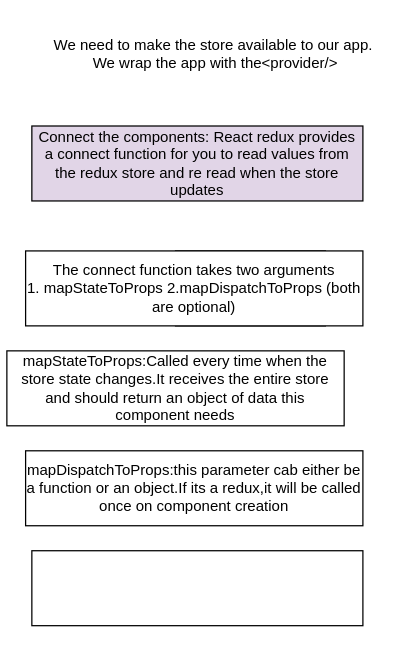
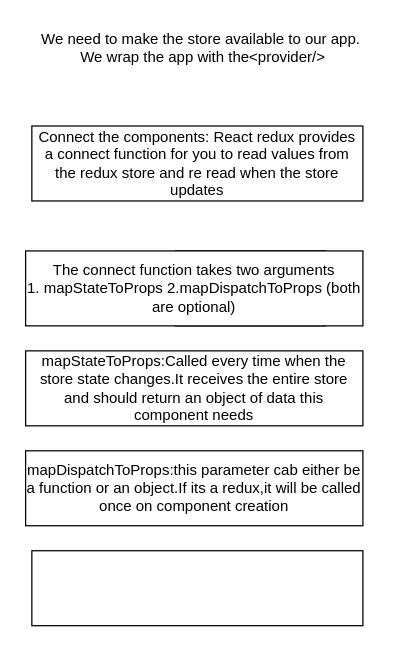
node "We need to make the store available to our app. We wrap the app with the<provider/>": moved (213, 63) -> (201, 57)
node "Connect the components: React redux provides a connect function for you to read values from the redux store and re read when the store updates": fillcolor #e1d5e7 -> #ffffff
node "mapStateToProps:Called every time when the store state changes.It receives the entire store and should return an object of data this component needs": moved (176, 388) -> (194, 388)
